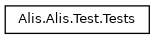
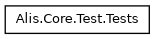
node "Alis.Alis.Test.Tests": label "Alis.Alis.Test.Tests" -> "Alis.Core.Test.Tests"
